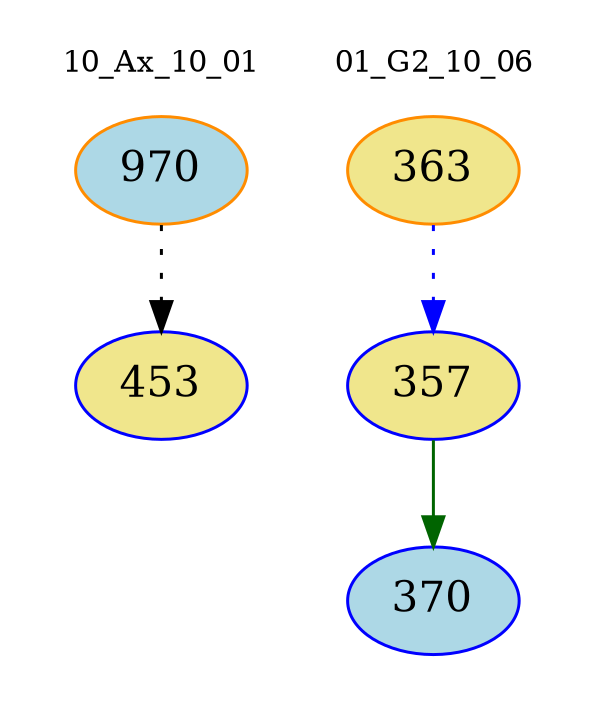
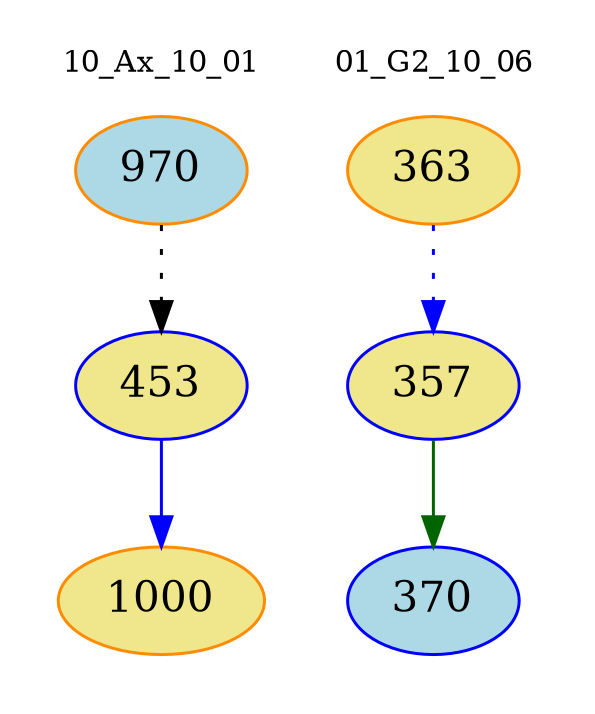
node "1000": added
